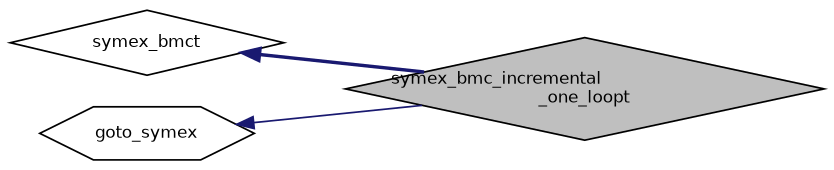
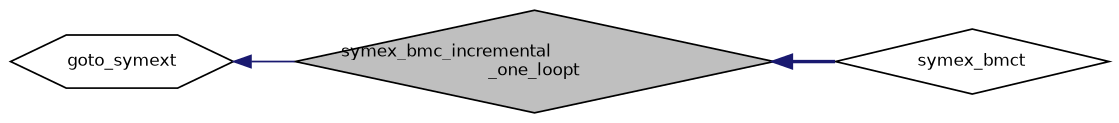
edge "symex_bmc_incremental _one_loopt" -> "symex_bmct": reversed
node "goto_symex": label "goto_symex" -> "goto_symext"
